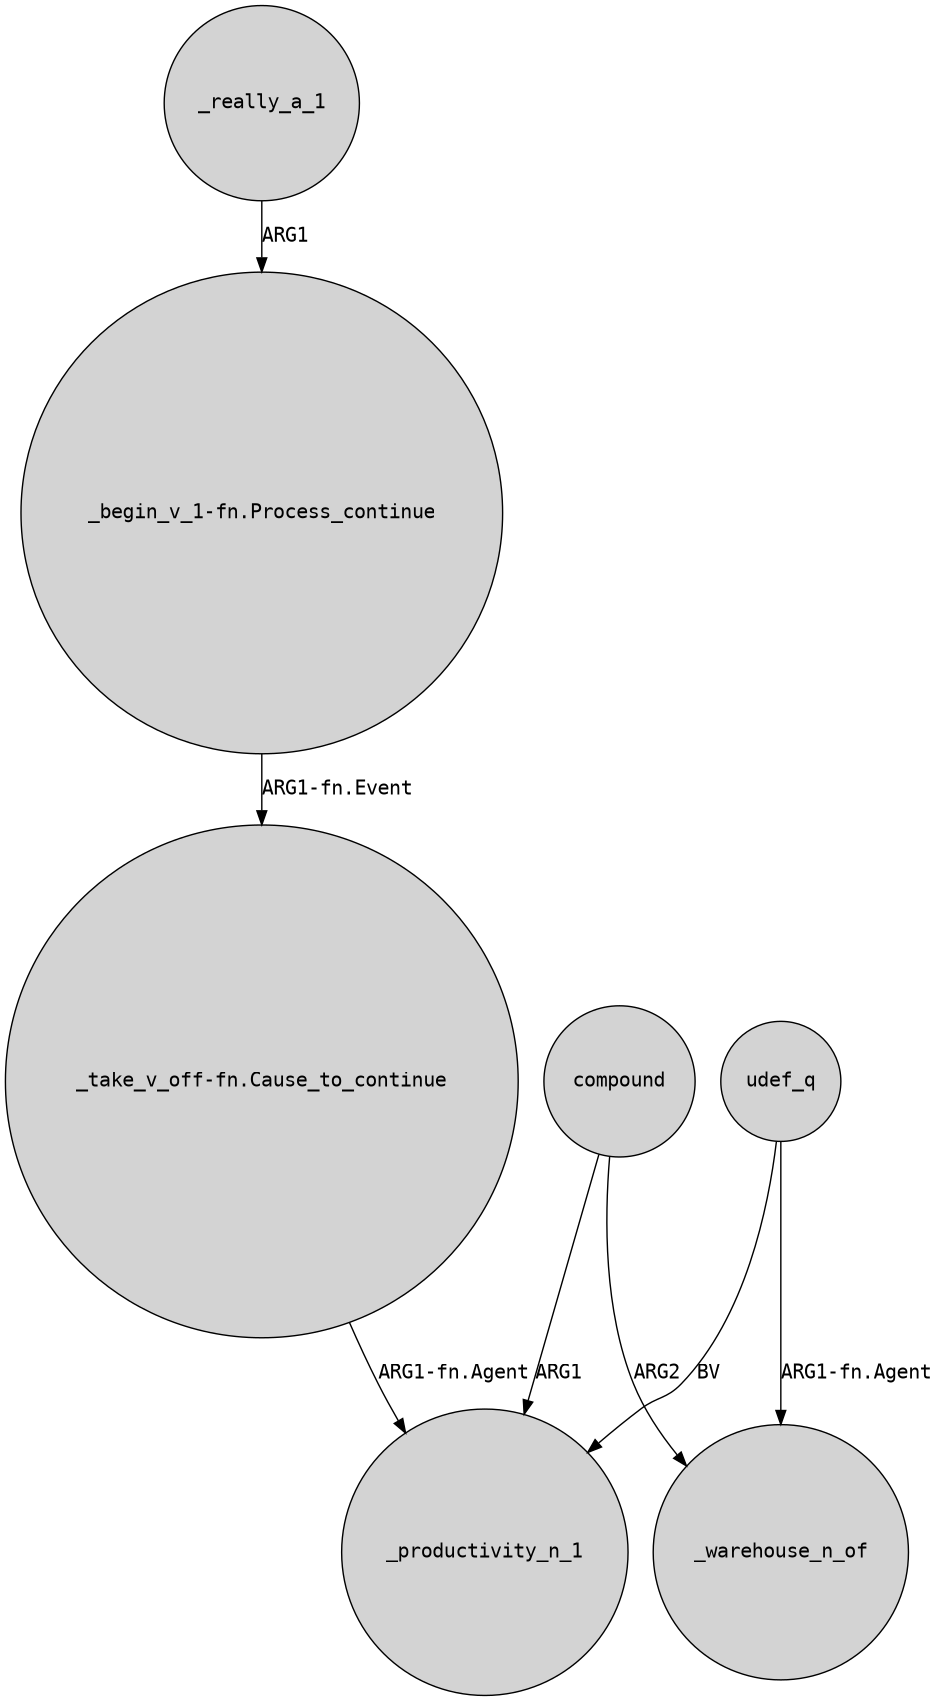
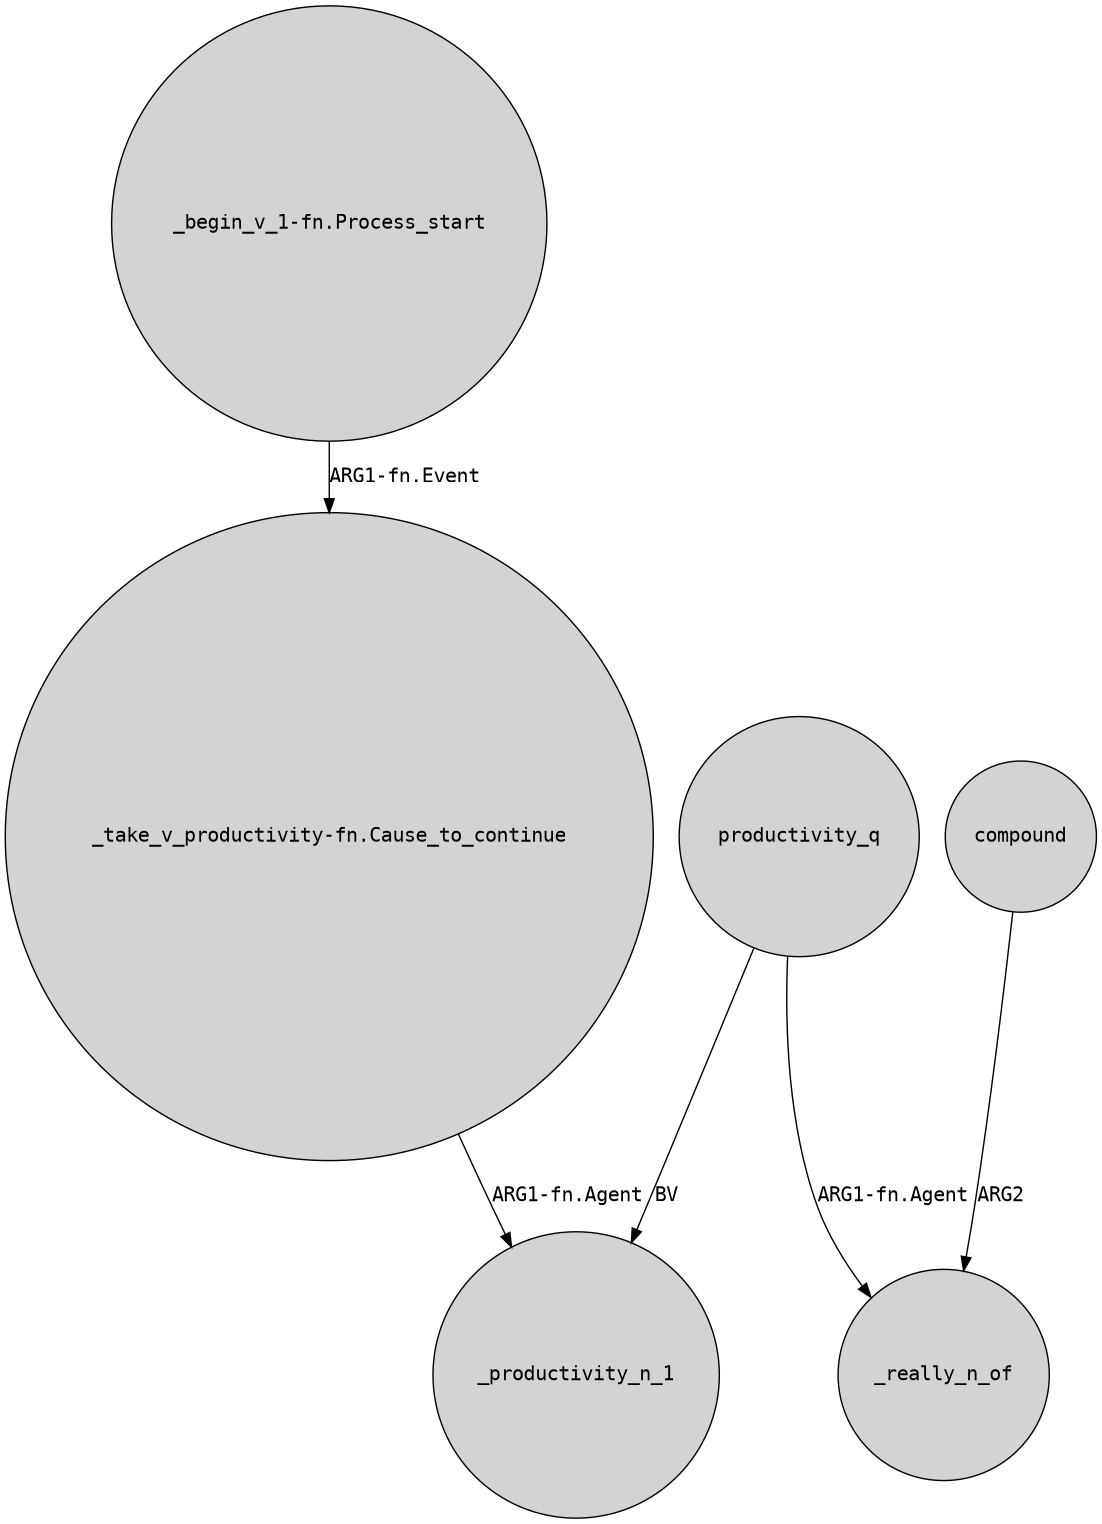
node "_really_a_1": removed
node "_begin_v_1-fn.Process_continue": label "_begin_v_1-fn.Process_continue" -> "_begin_v_1-fn.Process_start"
node "_take_v_off-fn.Cause_to_continue": label "_take_v_off-fn.Cause_to_continue" -> "_take_v_productivity-fn.Cause_to_continue"
node "udef_q": label "udef_q" -> "productivity_q"
edge "compound" -> "_productivity_n_1": removed, label "ARG1"
node "_warehouse_n_of": label "_warehouse_n_of" -> "_really_n_of"
